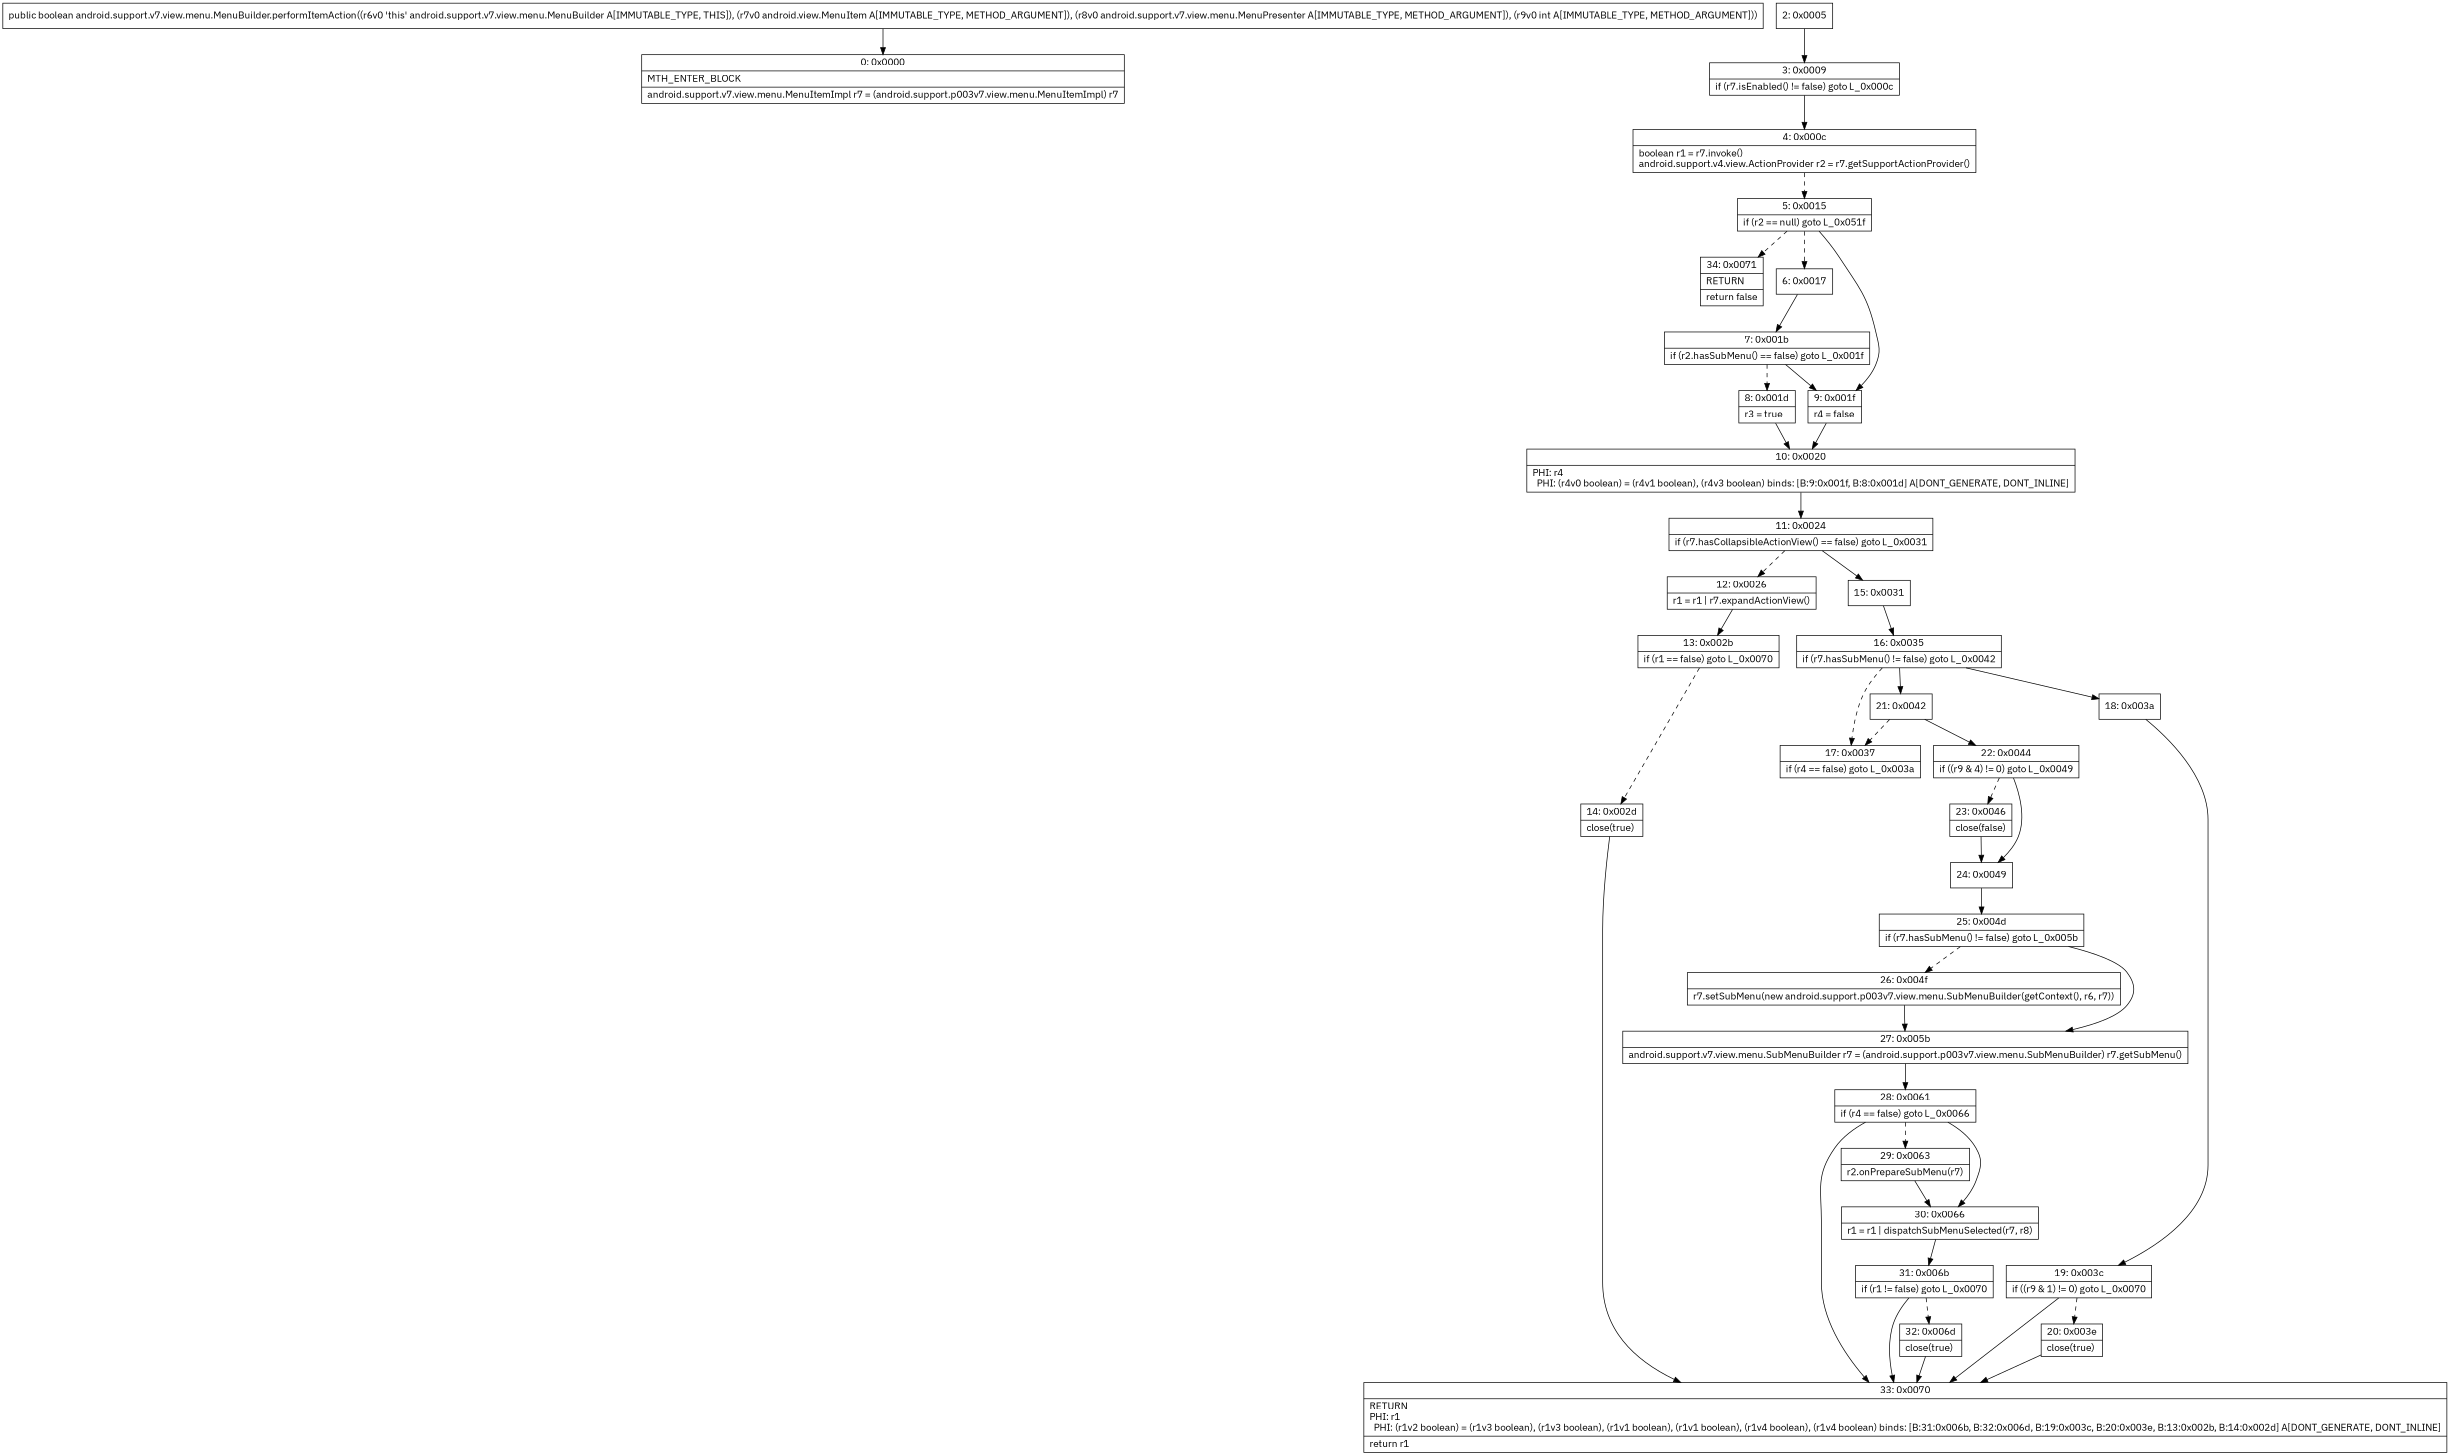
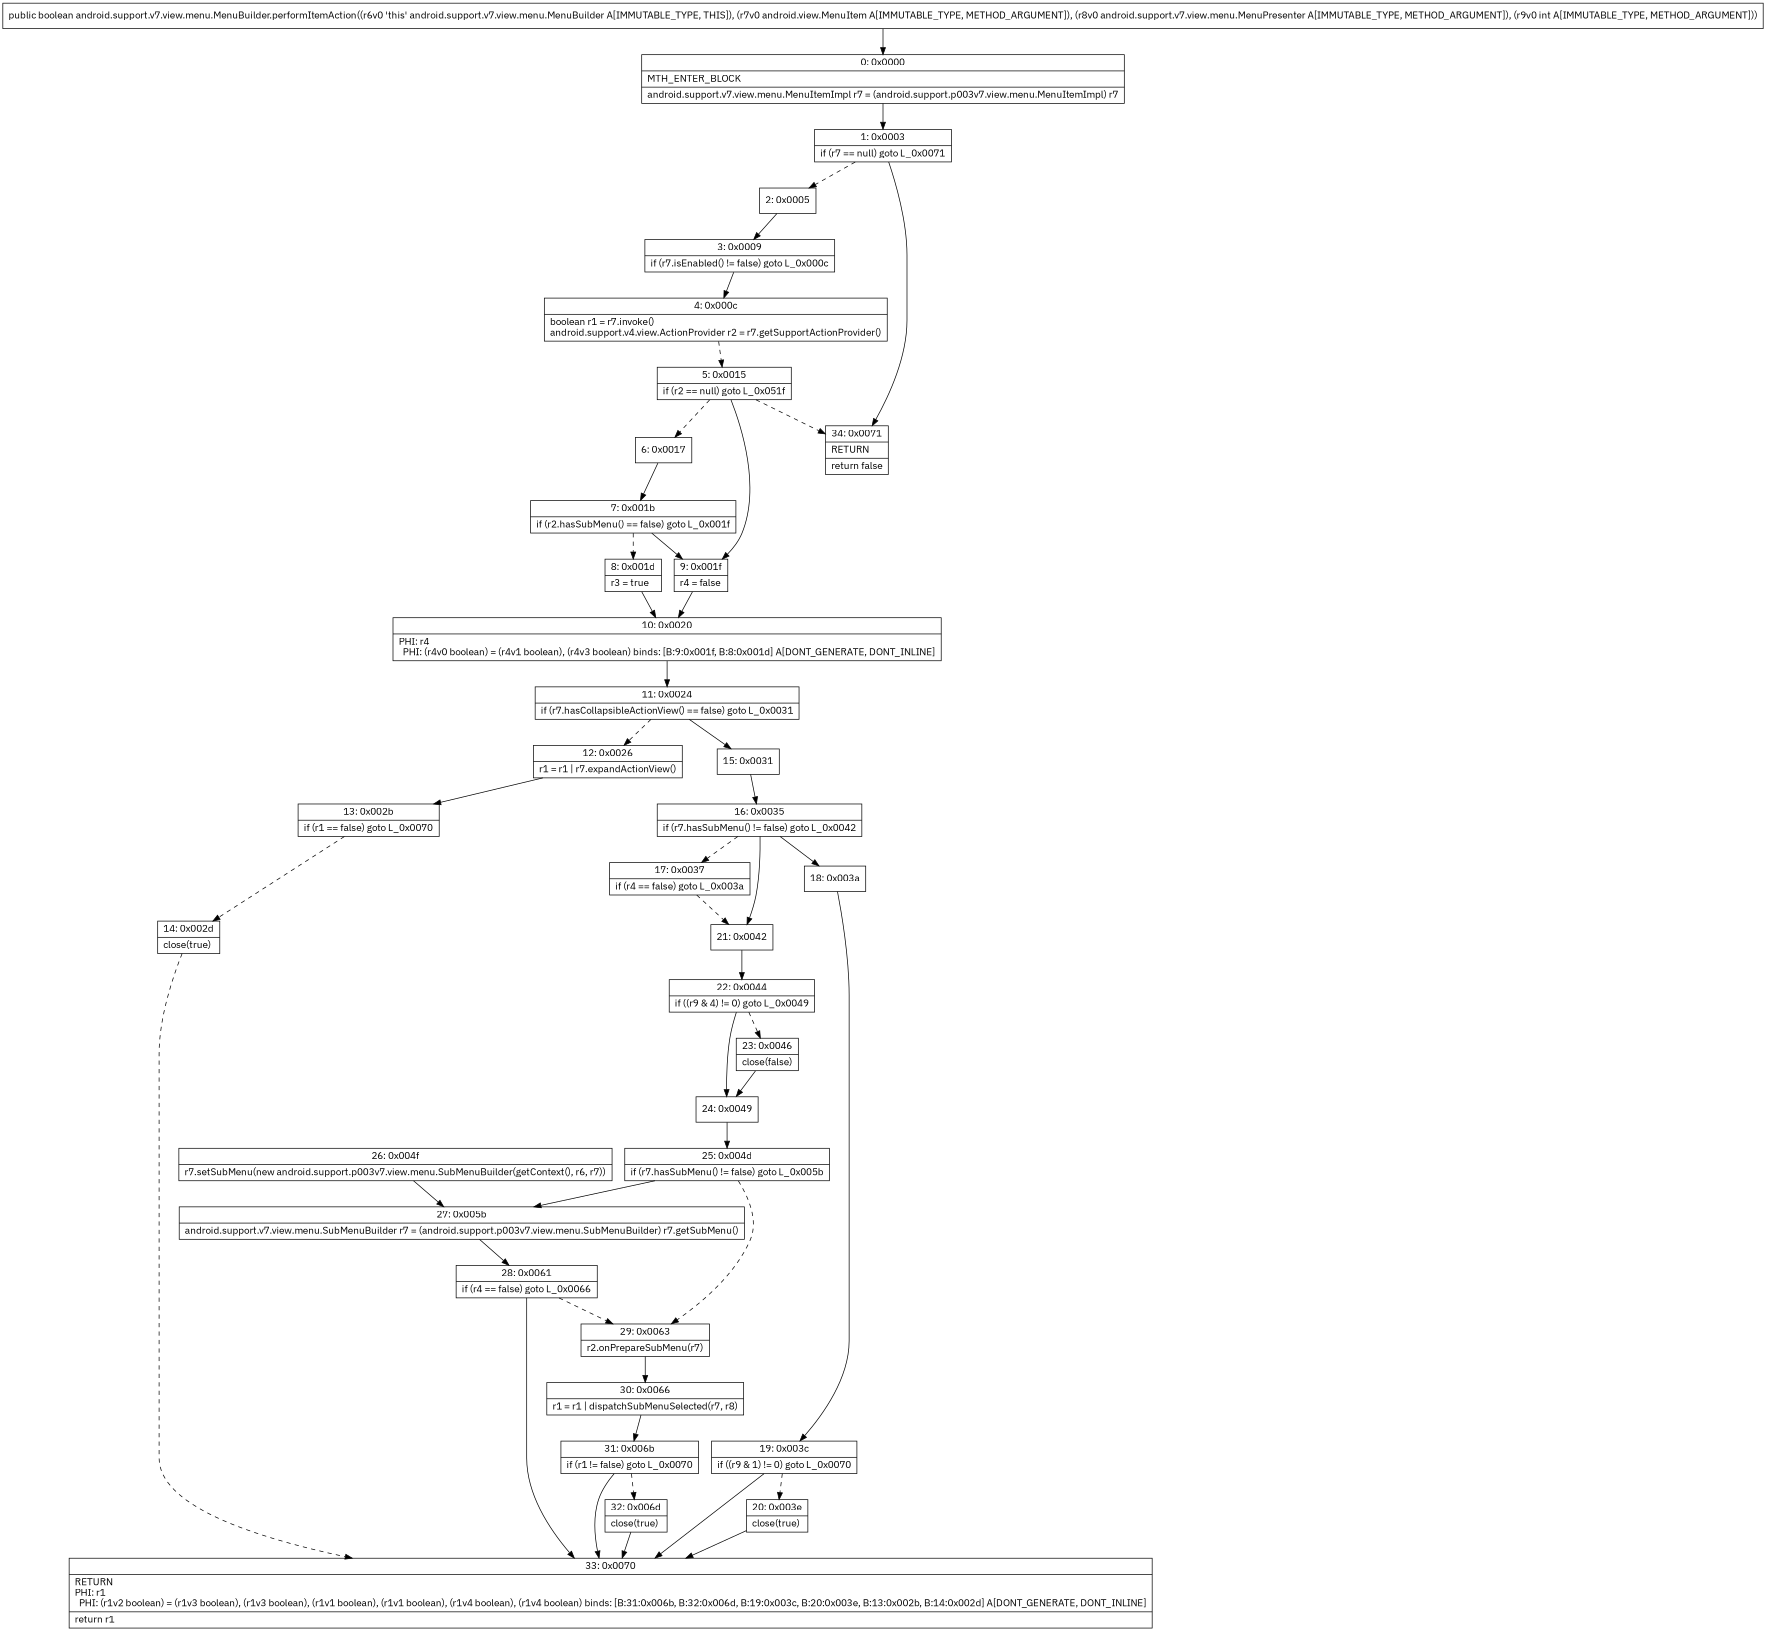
node "1: 0x0003": added
edge "21: 0x0042" -> "17: 0x0037": reversed
edge "25: 0x004d" -> "26: 0x004f": now "25: 0x004d" -> "29: 0x0063"
edge "14: 0x002d" -> "33: 0x0070": style solid -> dashed
edge "28: 0x0061" -> "30: 0x0066": removed
